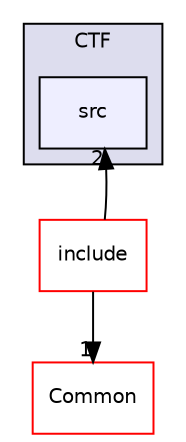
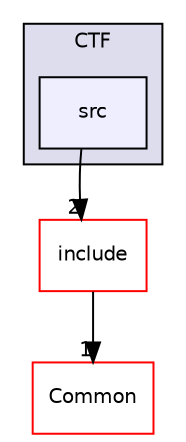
edge "include" -> "src": reversed
